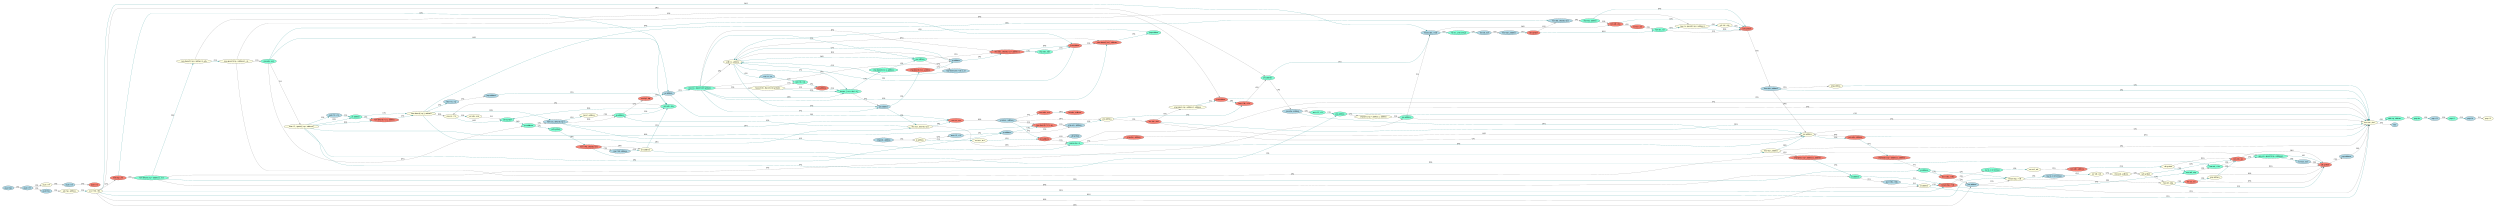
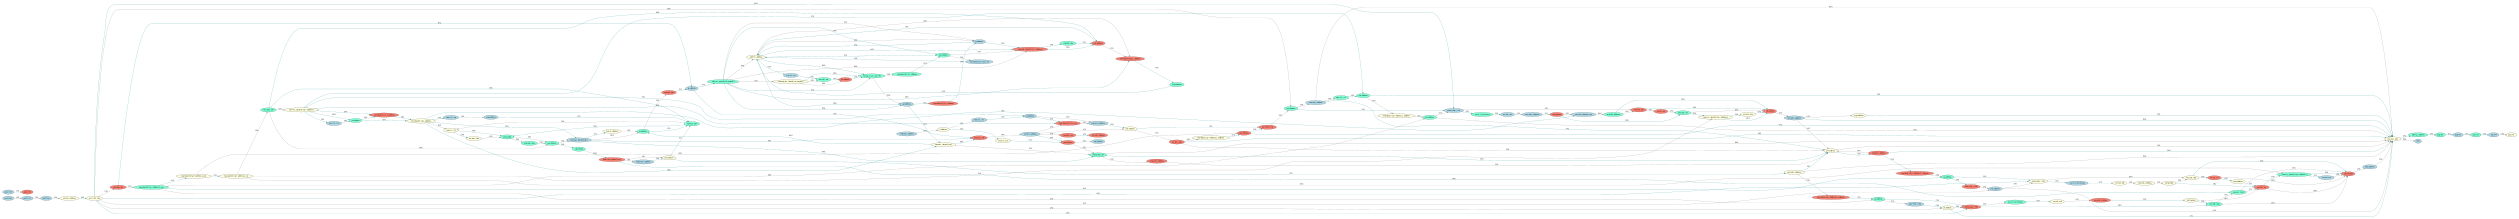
edge "add rcx , address" -> "mov edx , dword [ rcx + address ]": added, label "DFG"
node "cmp eax , ebx": added
node "push r14": removed
